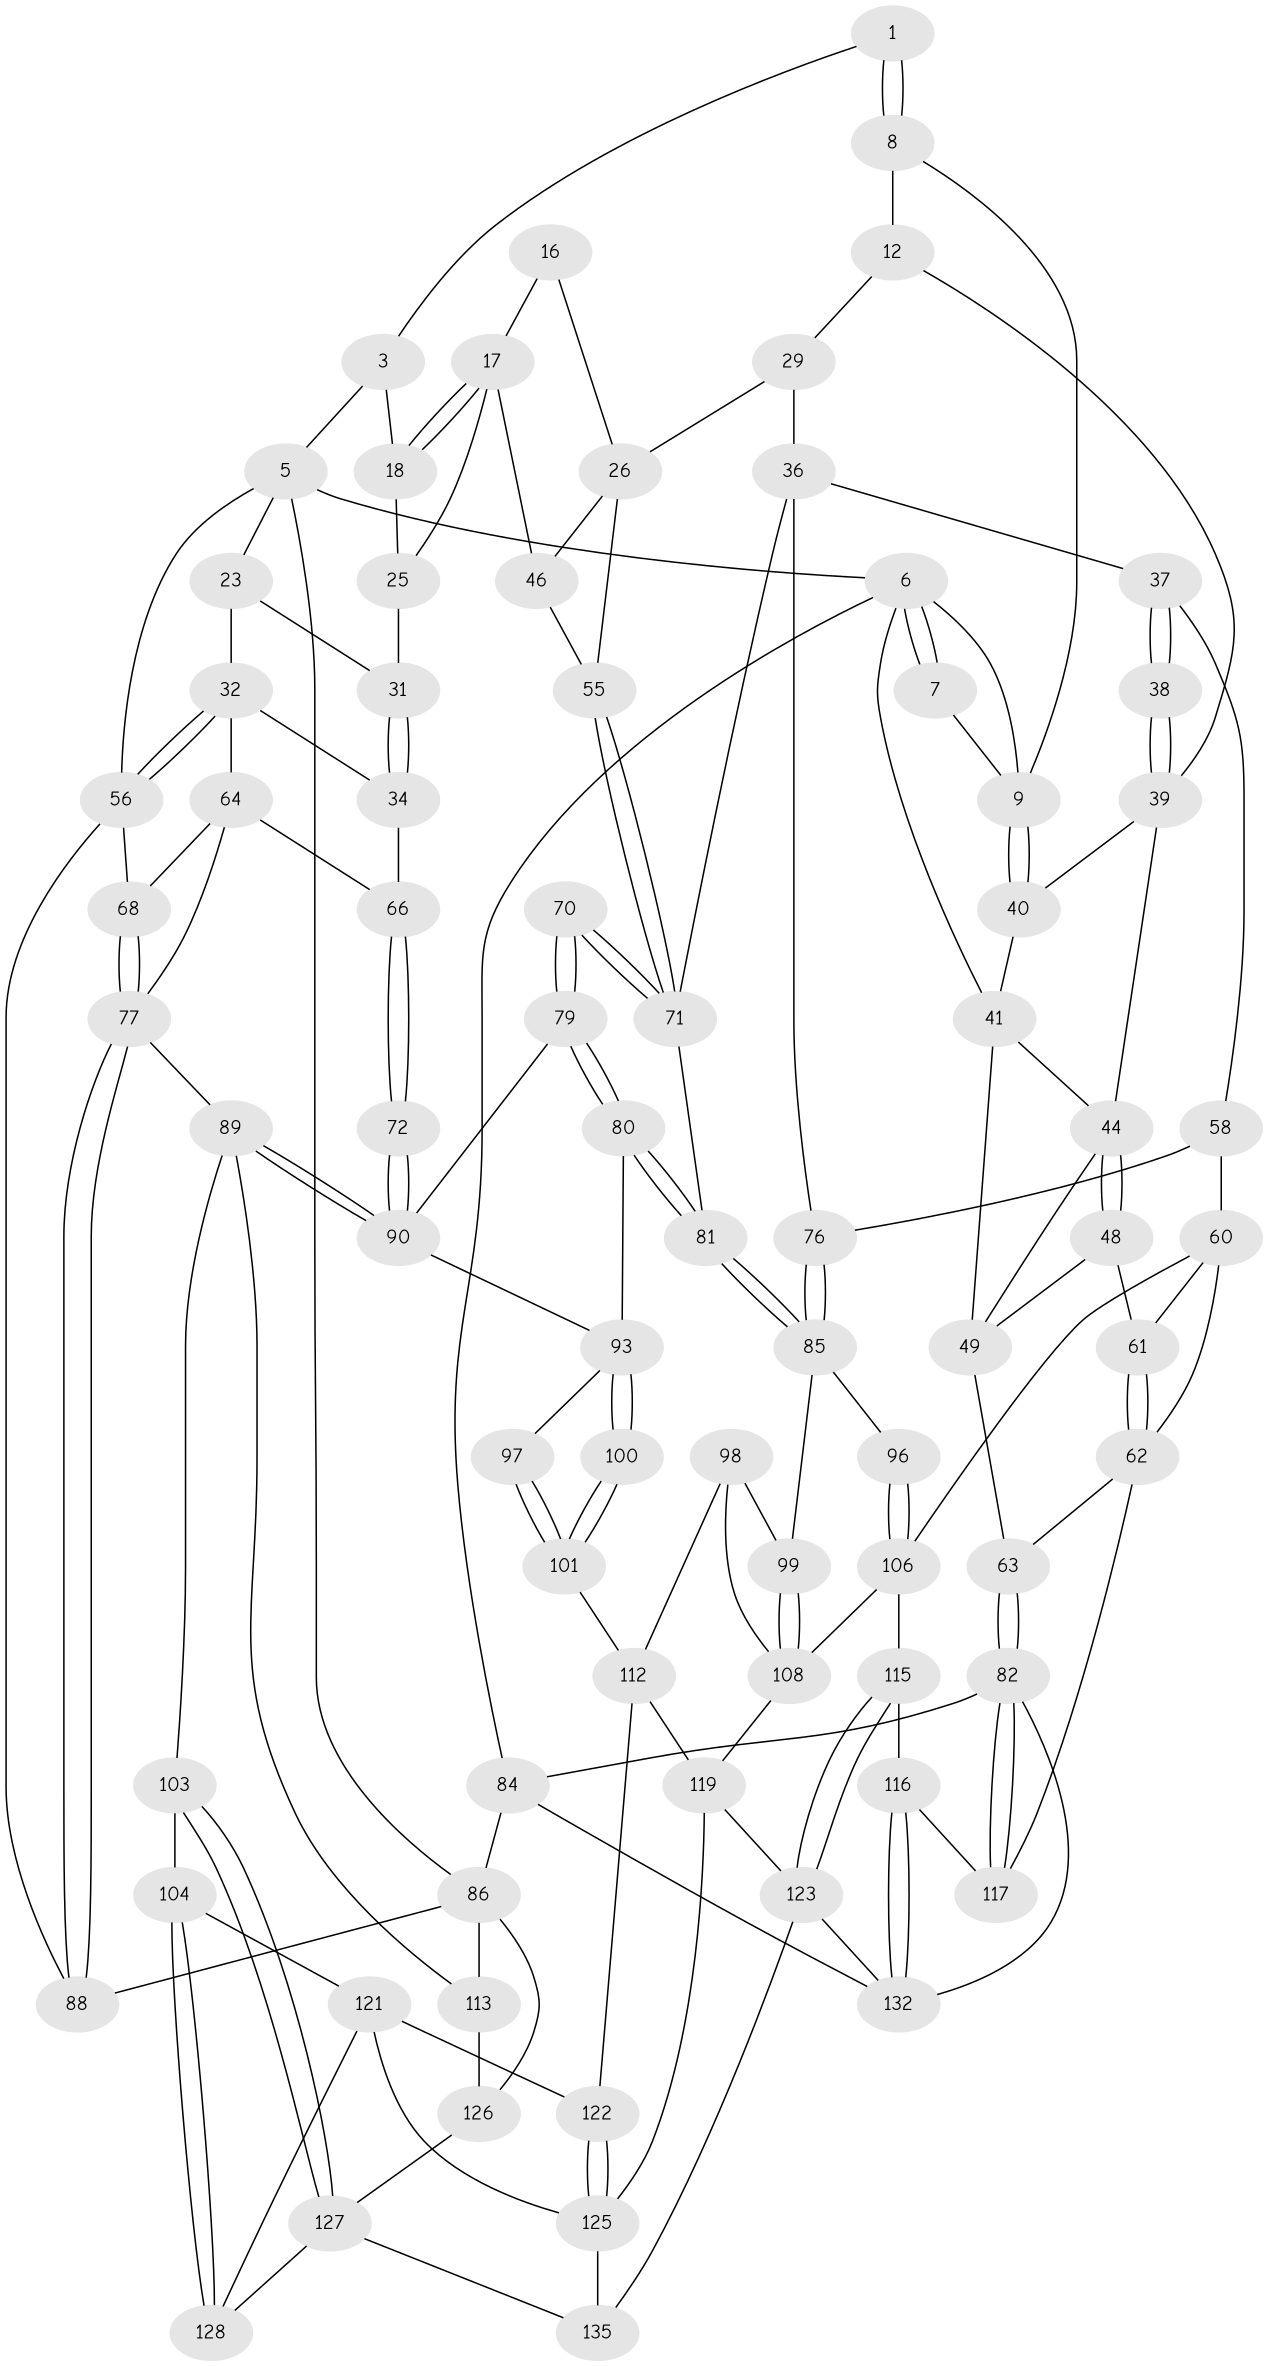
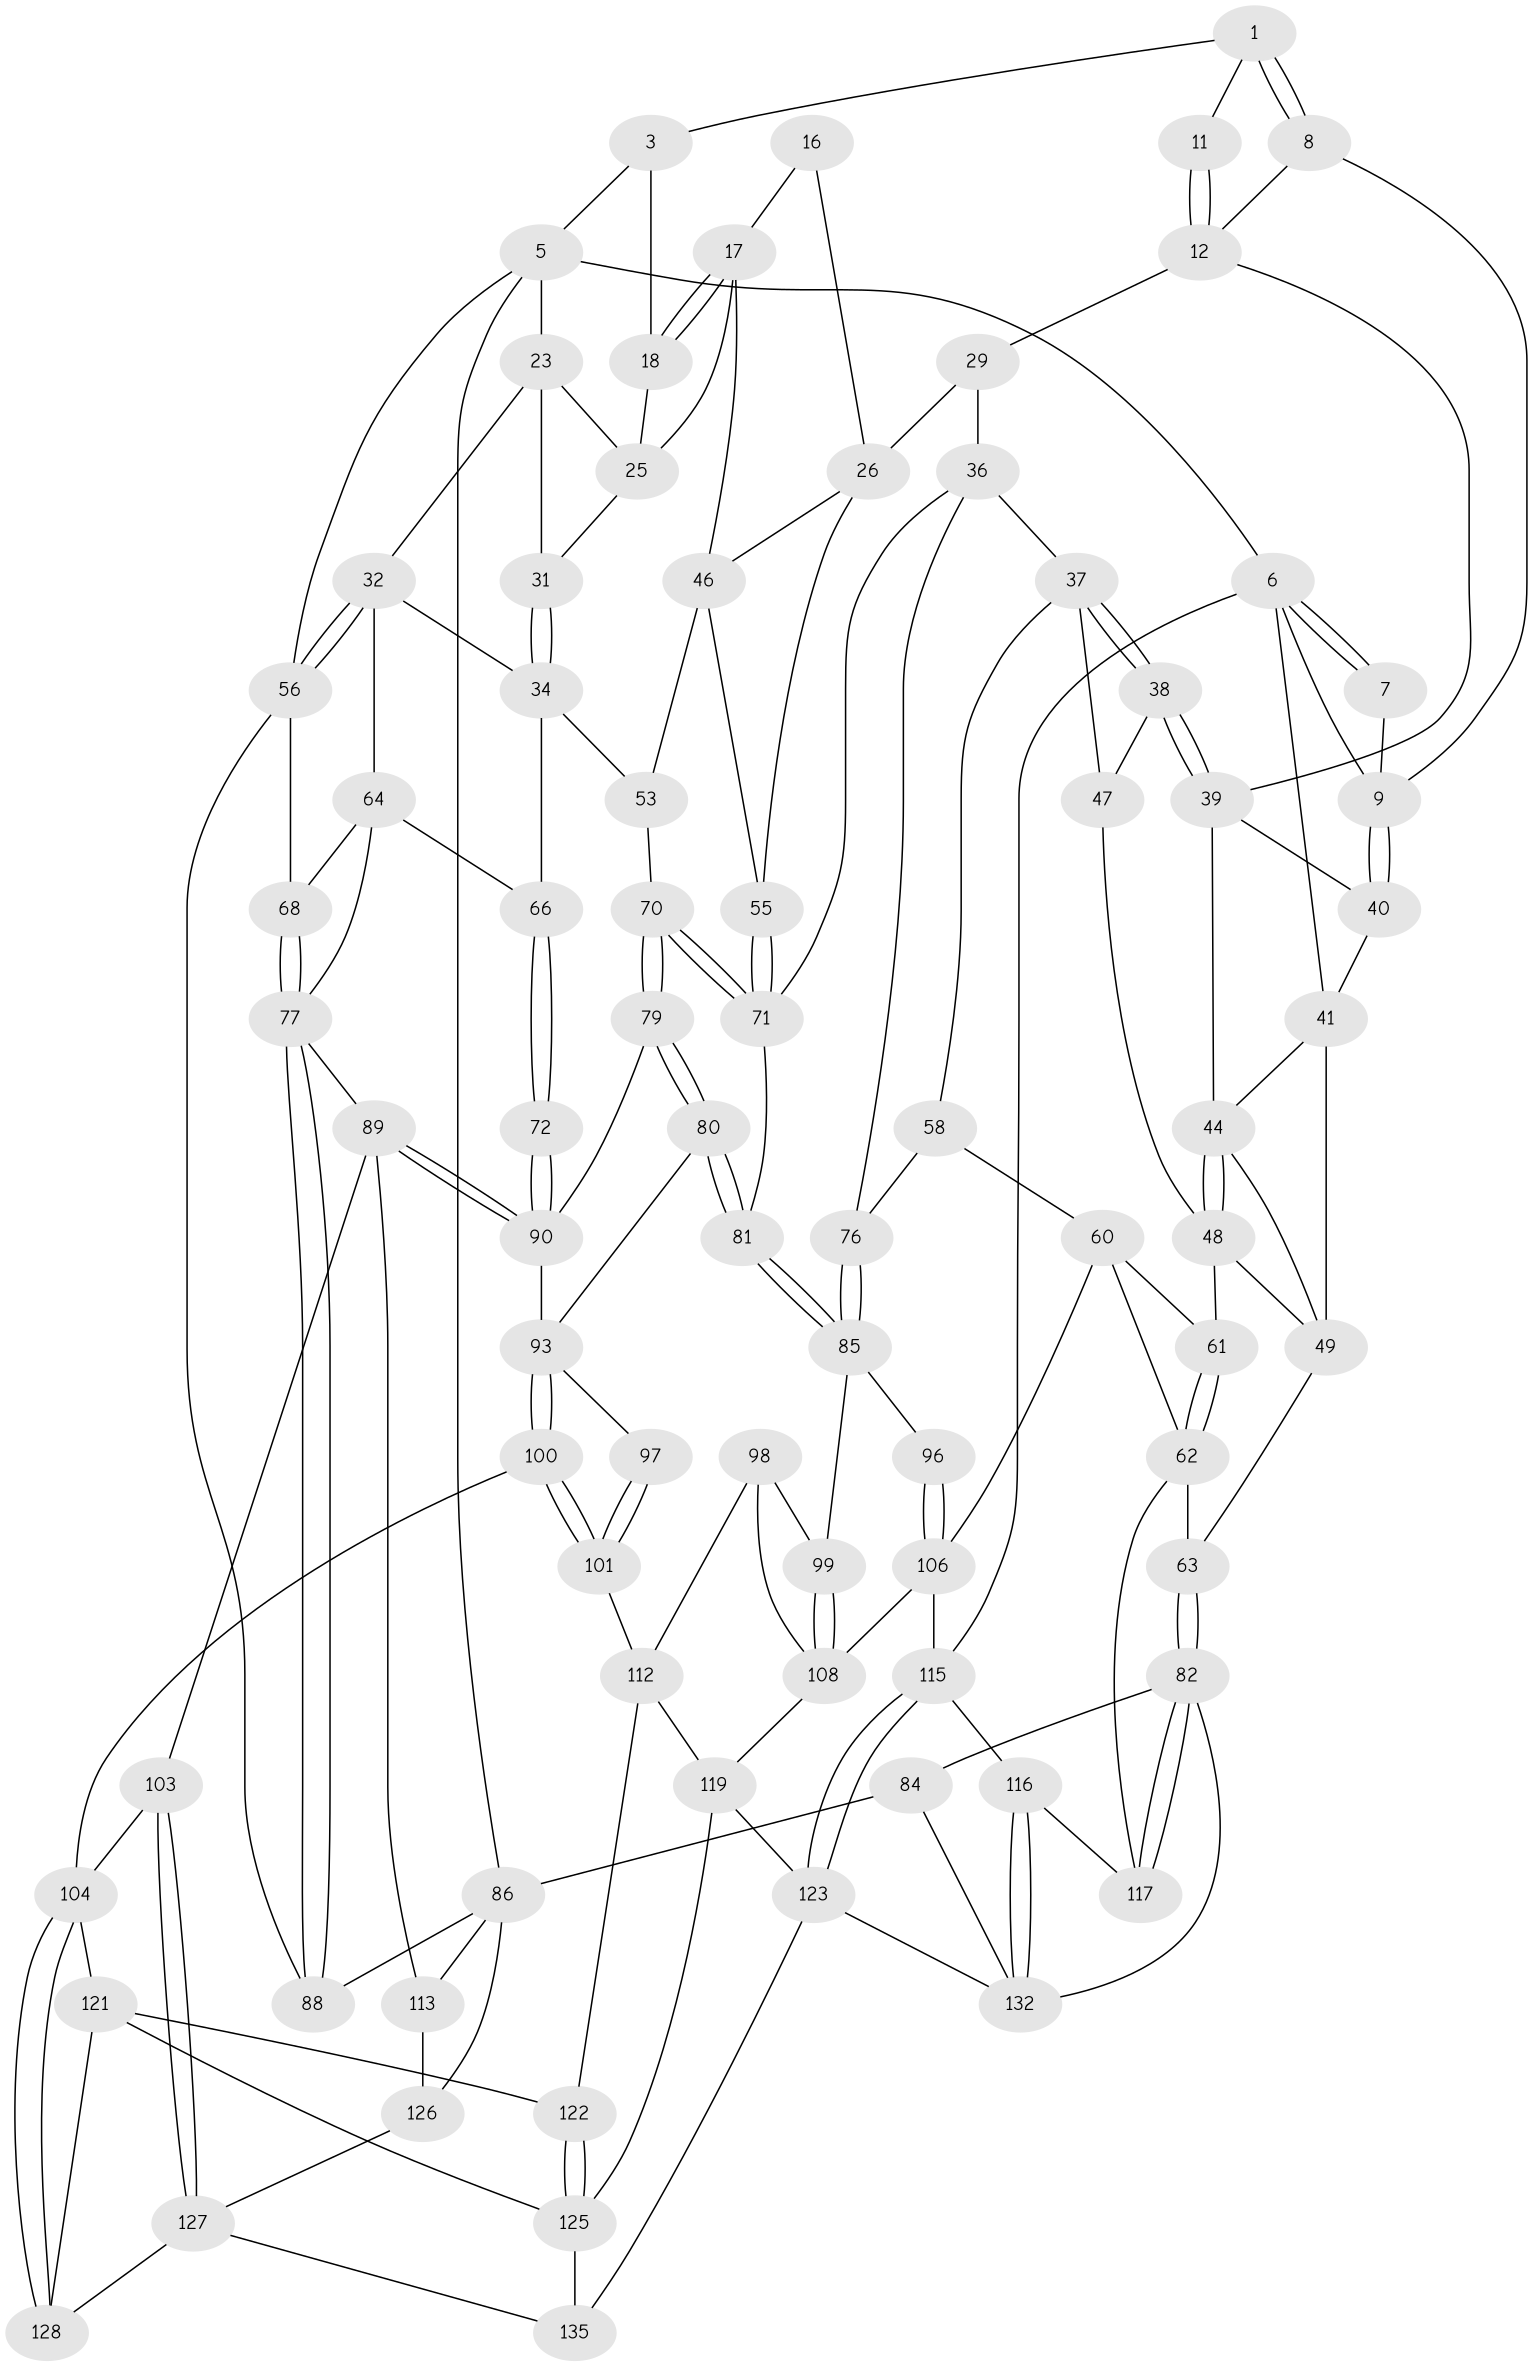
node "11": added
edge "23" -- "25": added
node "53": added
node "47": added
edge "6" -- "84": now "6" -- "115"
edge "100" -- "104": added
